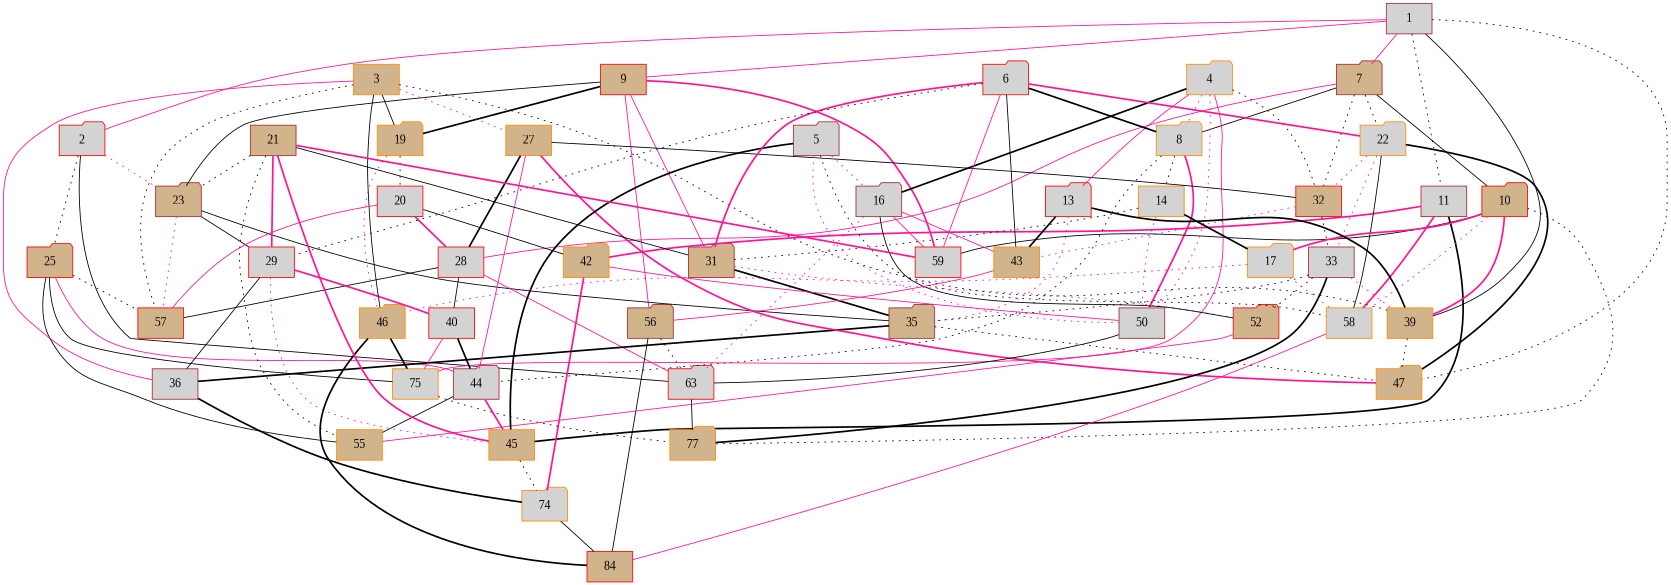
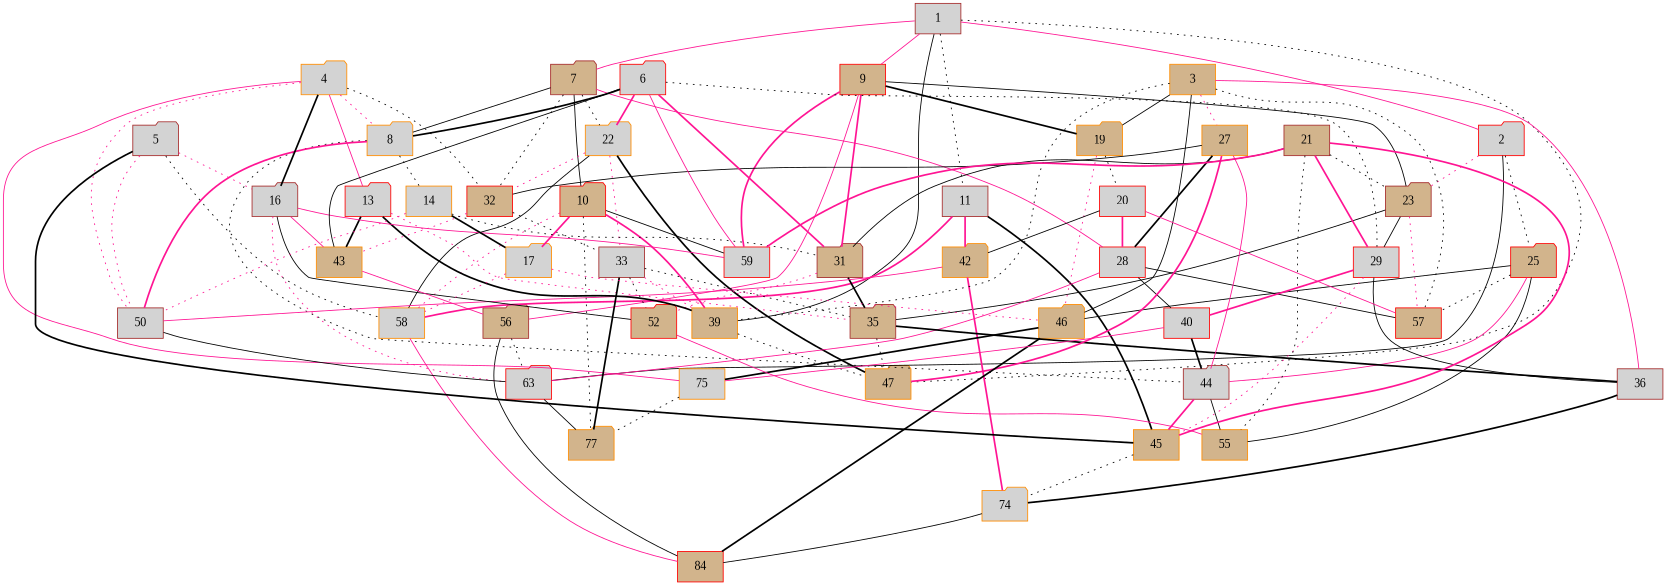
edge "9" -- "31": style solid -> bold
edge "25" -- "75": now "25" -- "46"
